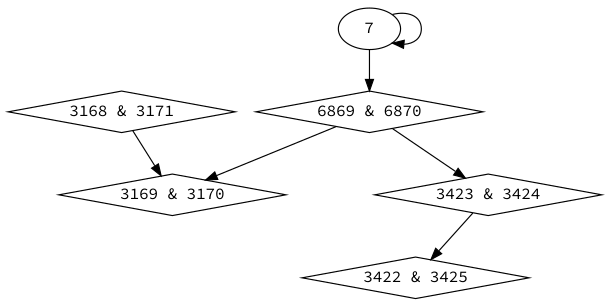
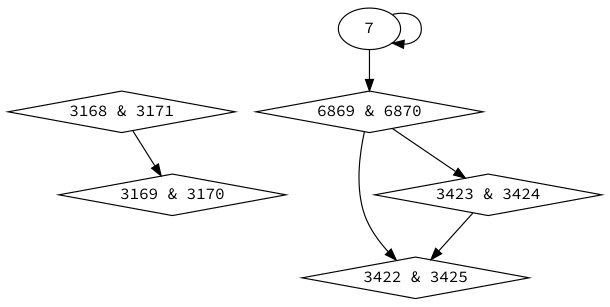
edge "6869 & 6870" -> "3169 & 3170": now "6869 & 6870" -> "3422 & 3425"
